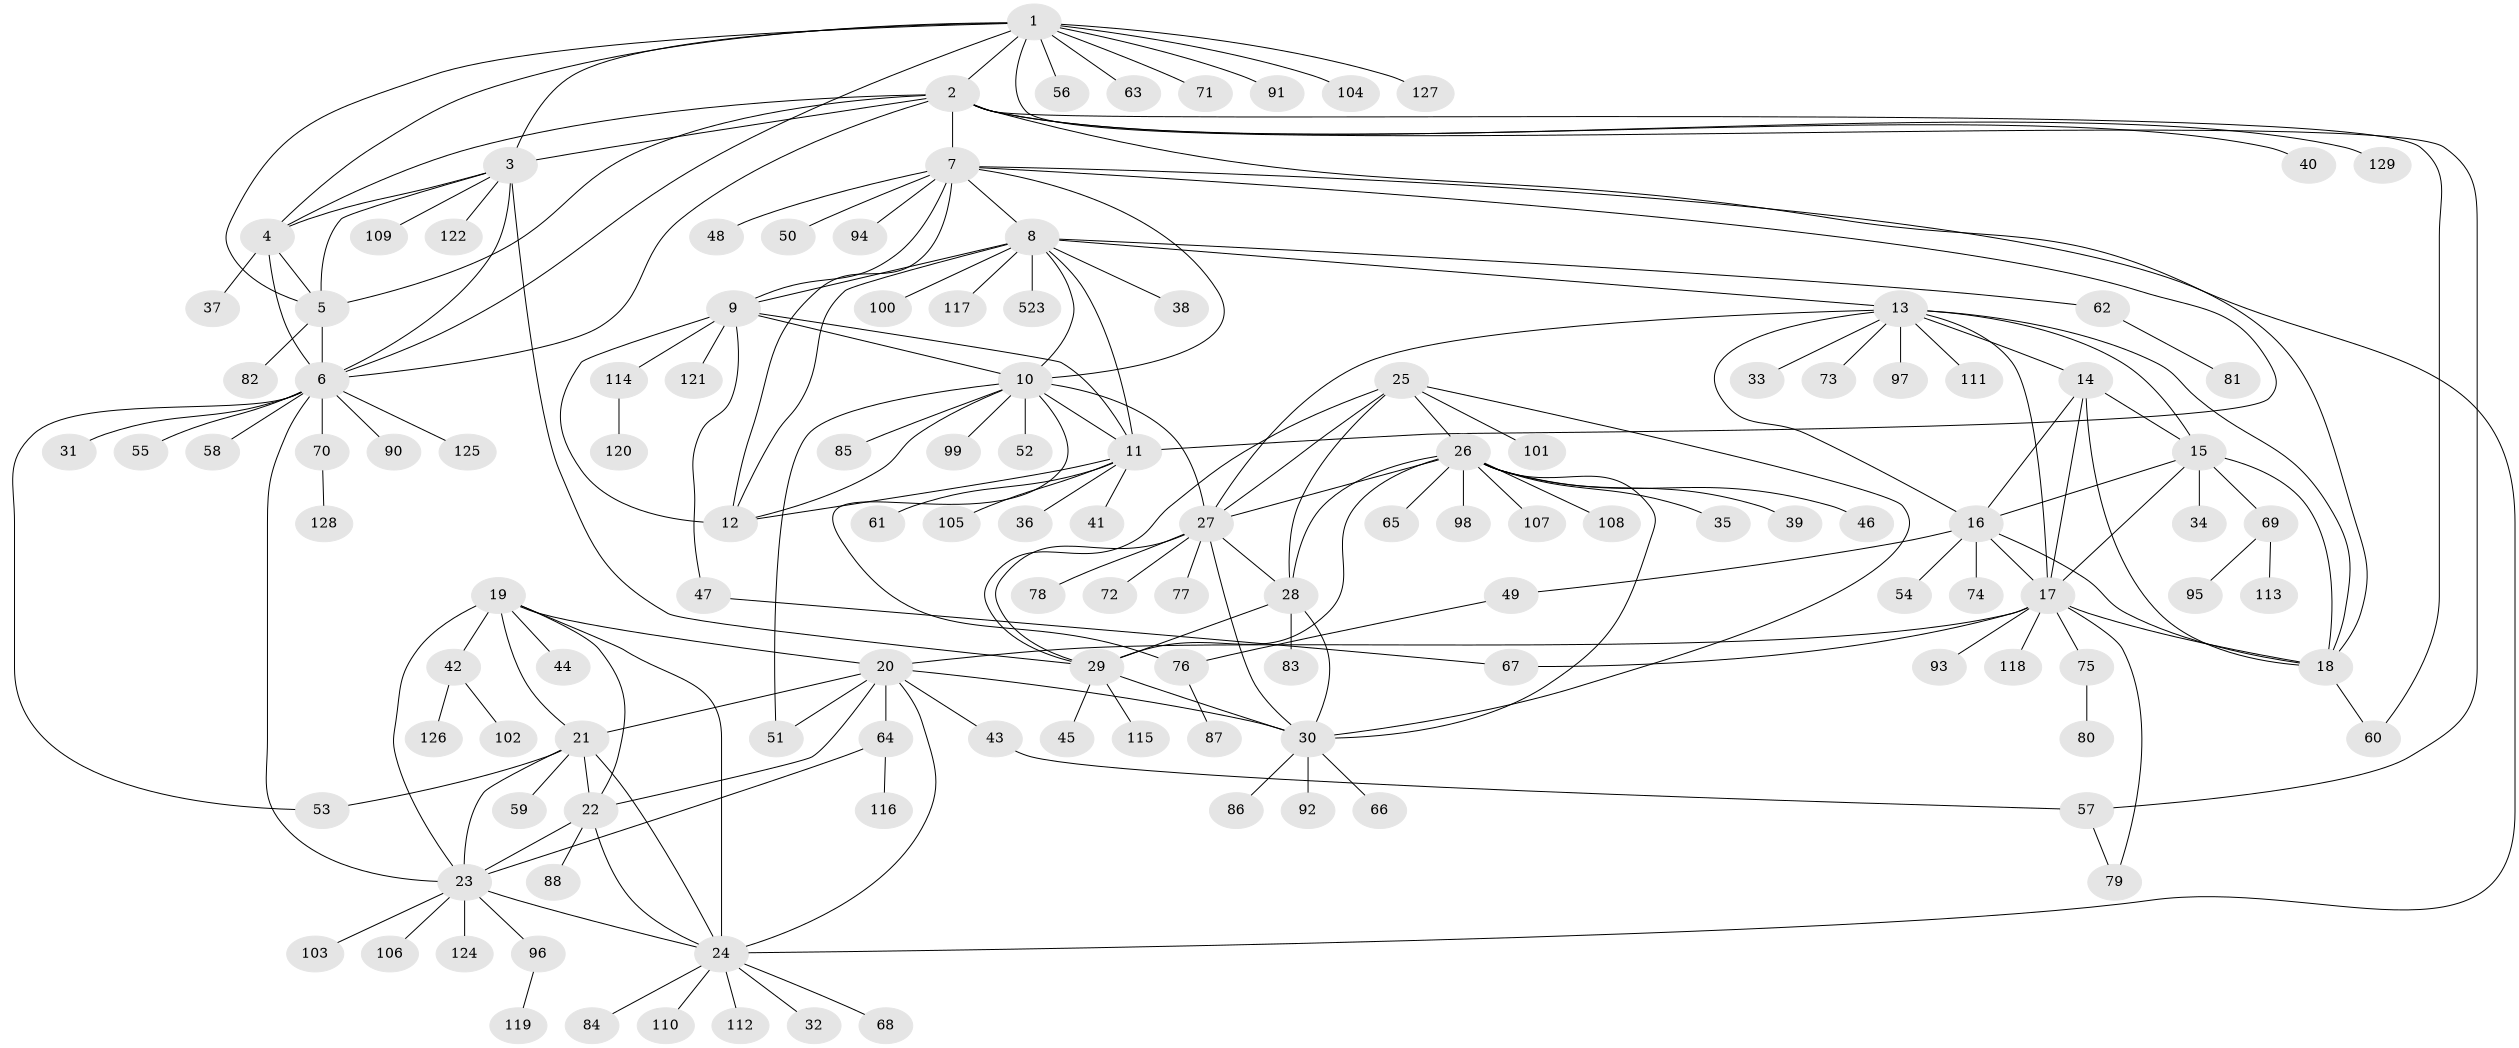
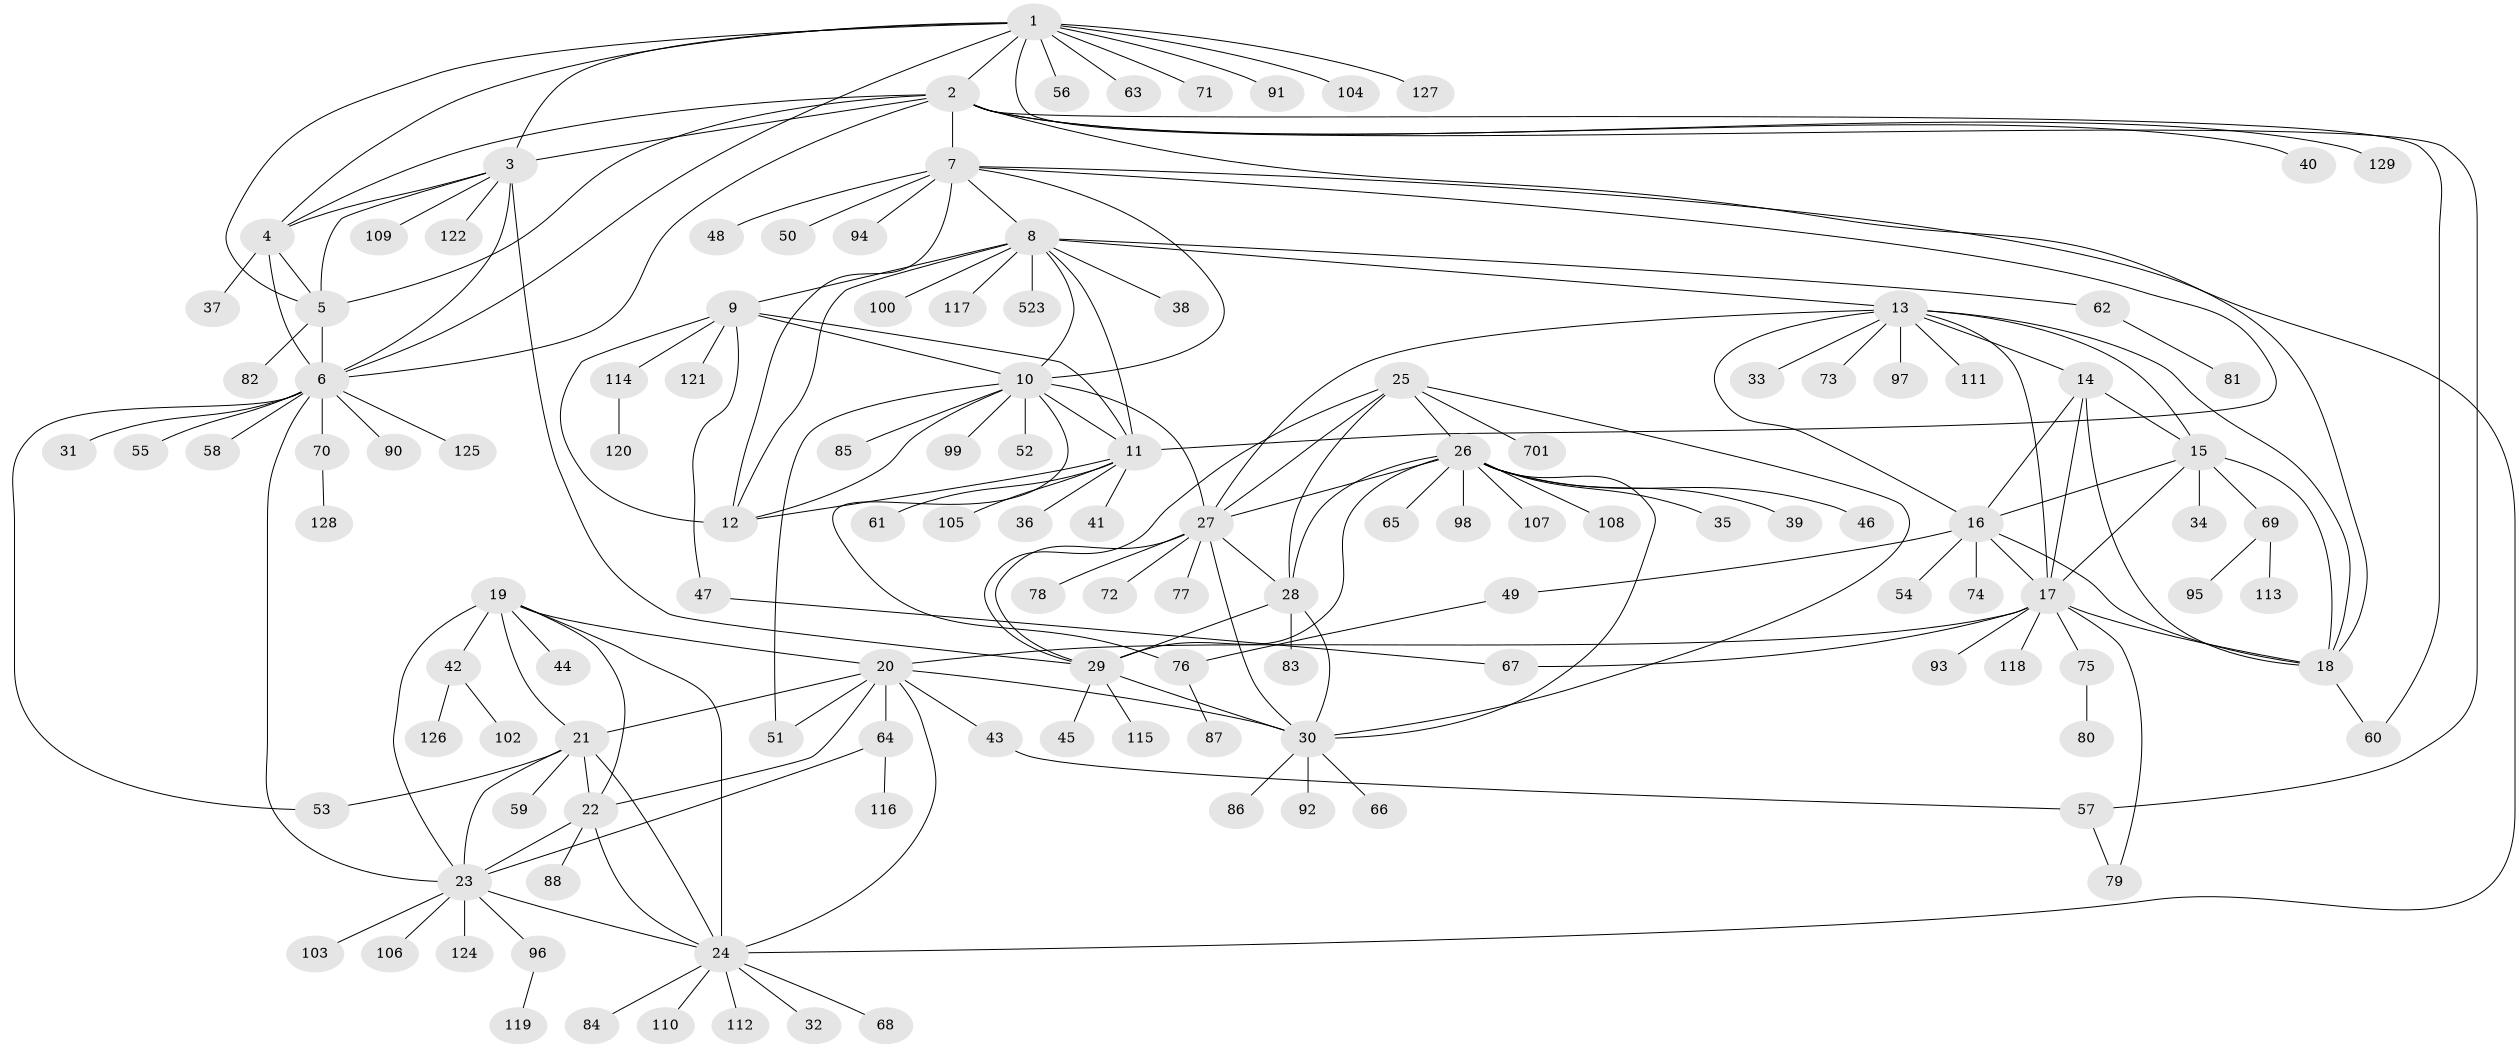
edge "7" -- "9": removed
node "101": label "101" -> "701"
